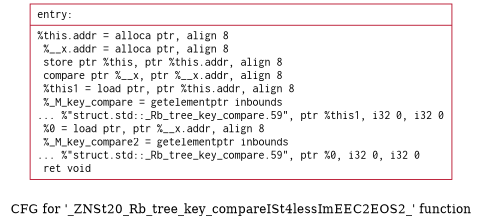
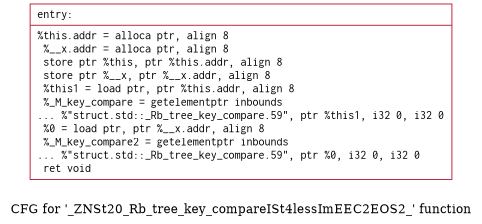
node "entry:": text "compare ptr %__x, ptr %__x.addr, align 8" -> "store ptr %__x, ptr %__x.addr, align 8"
